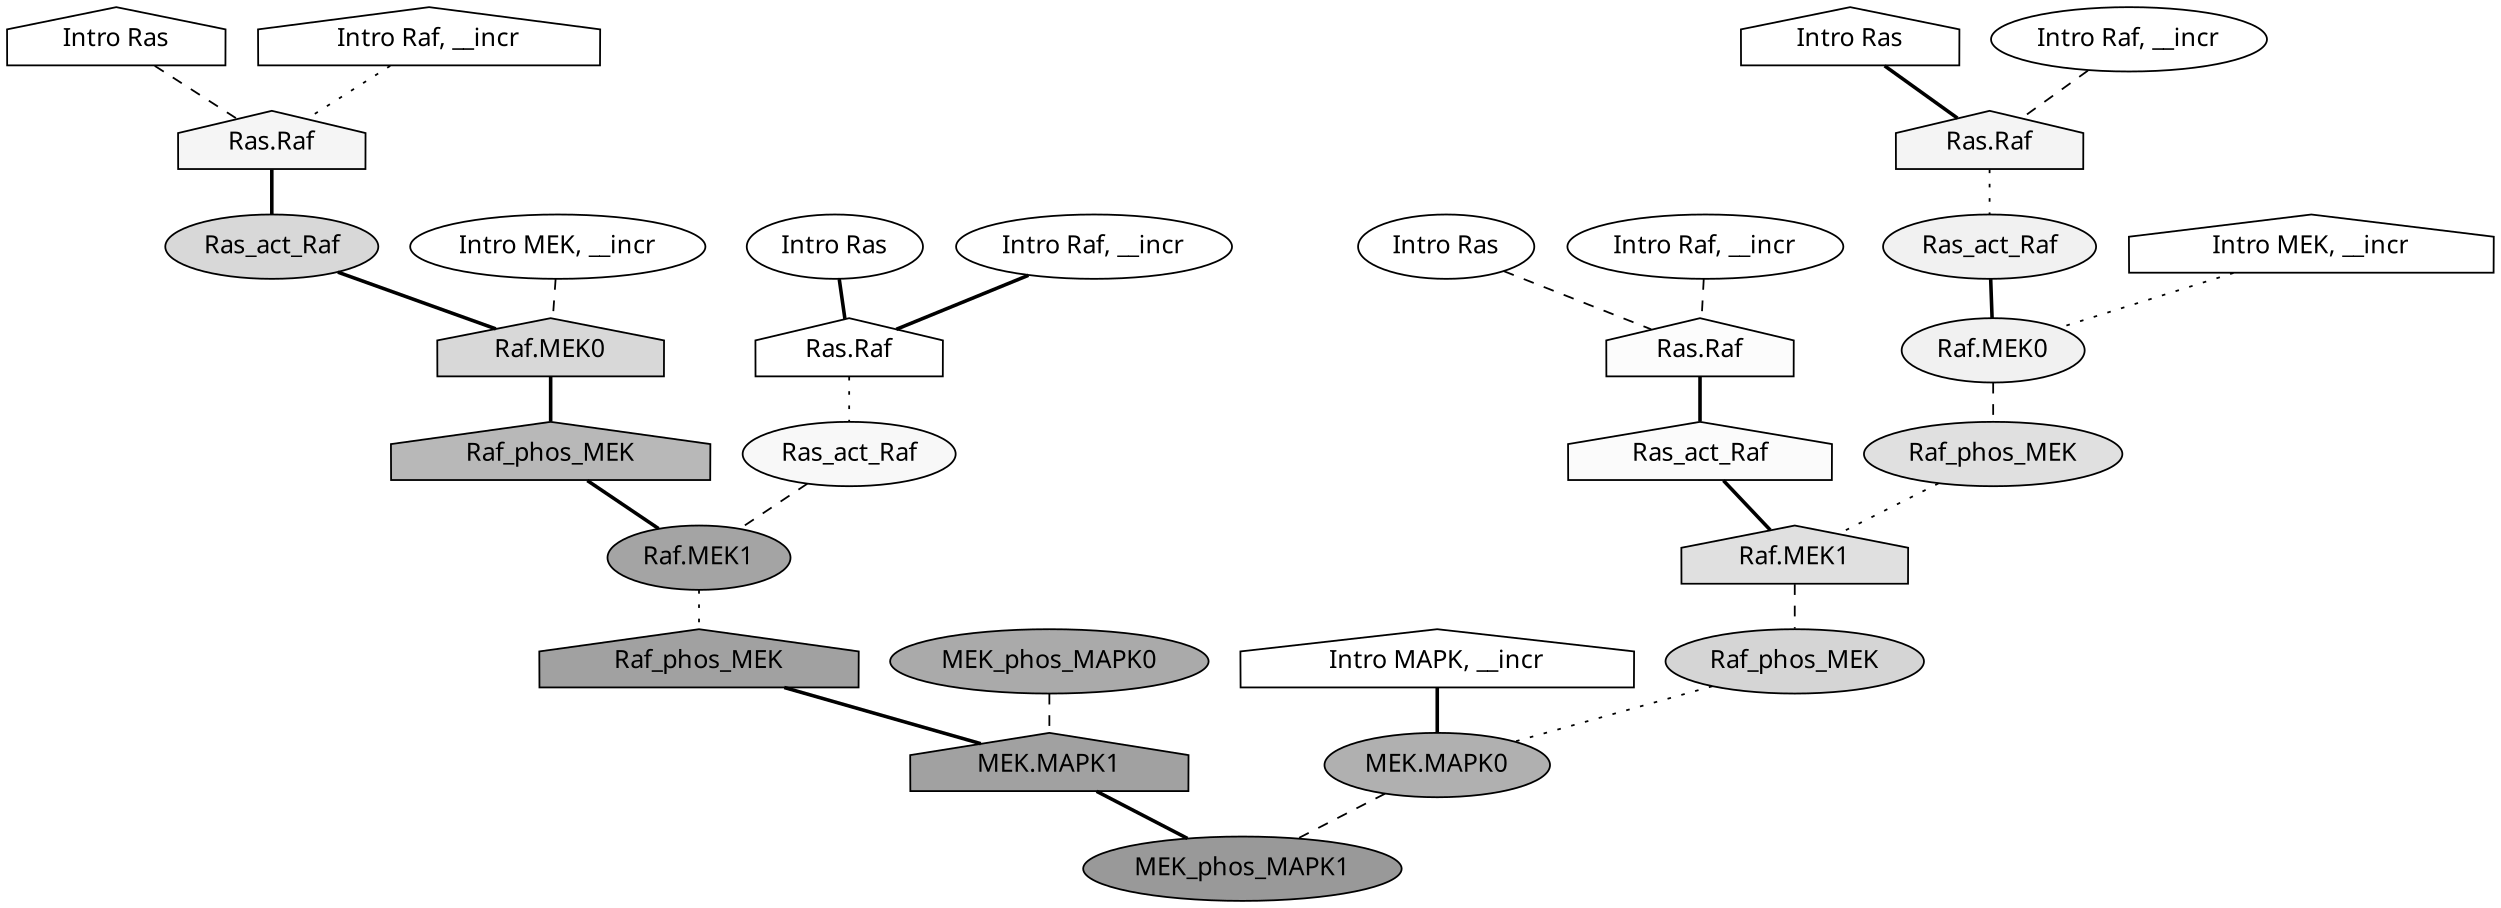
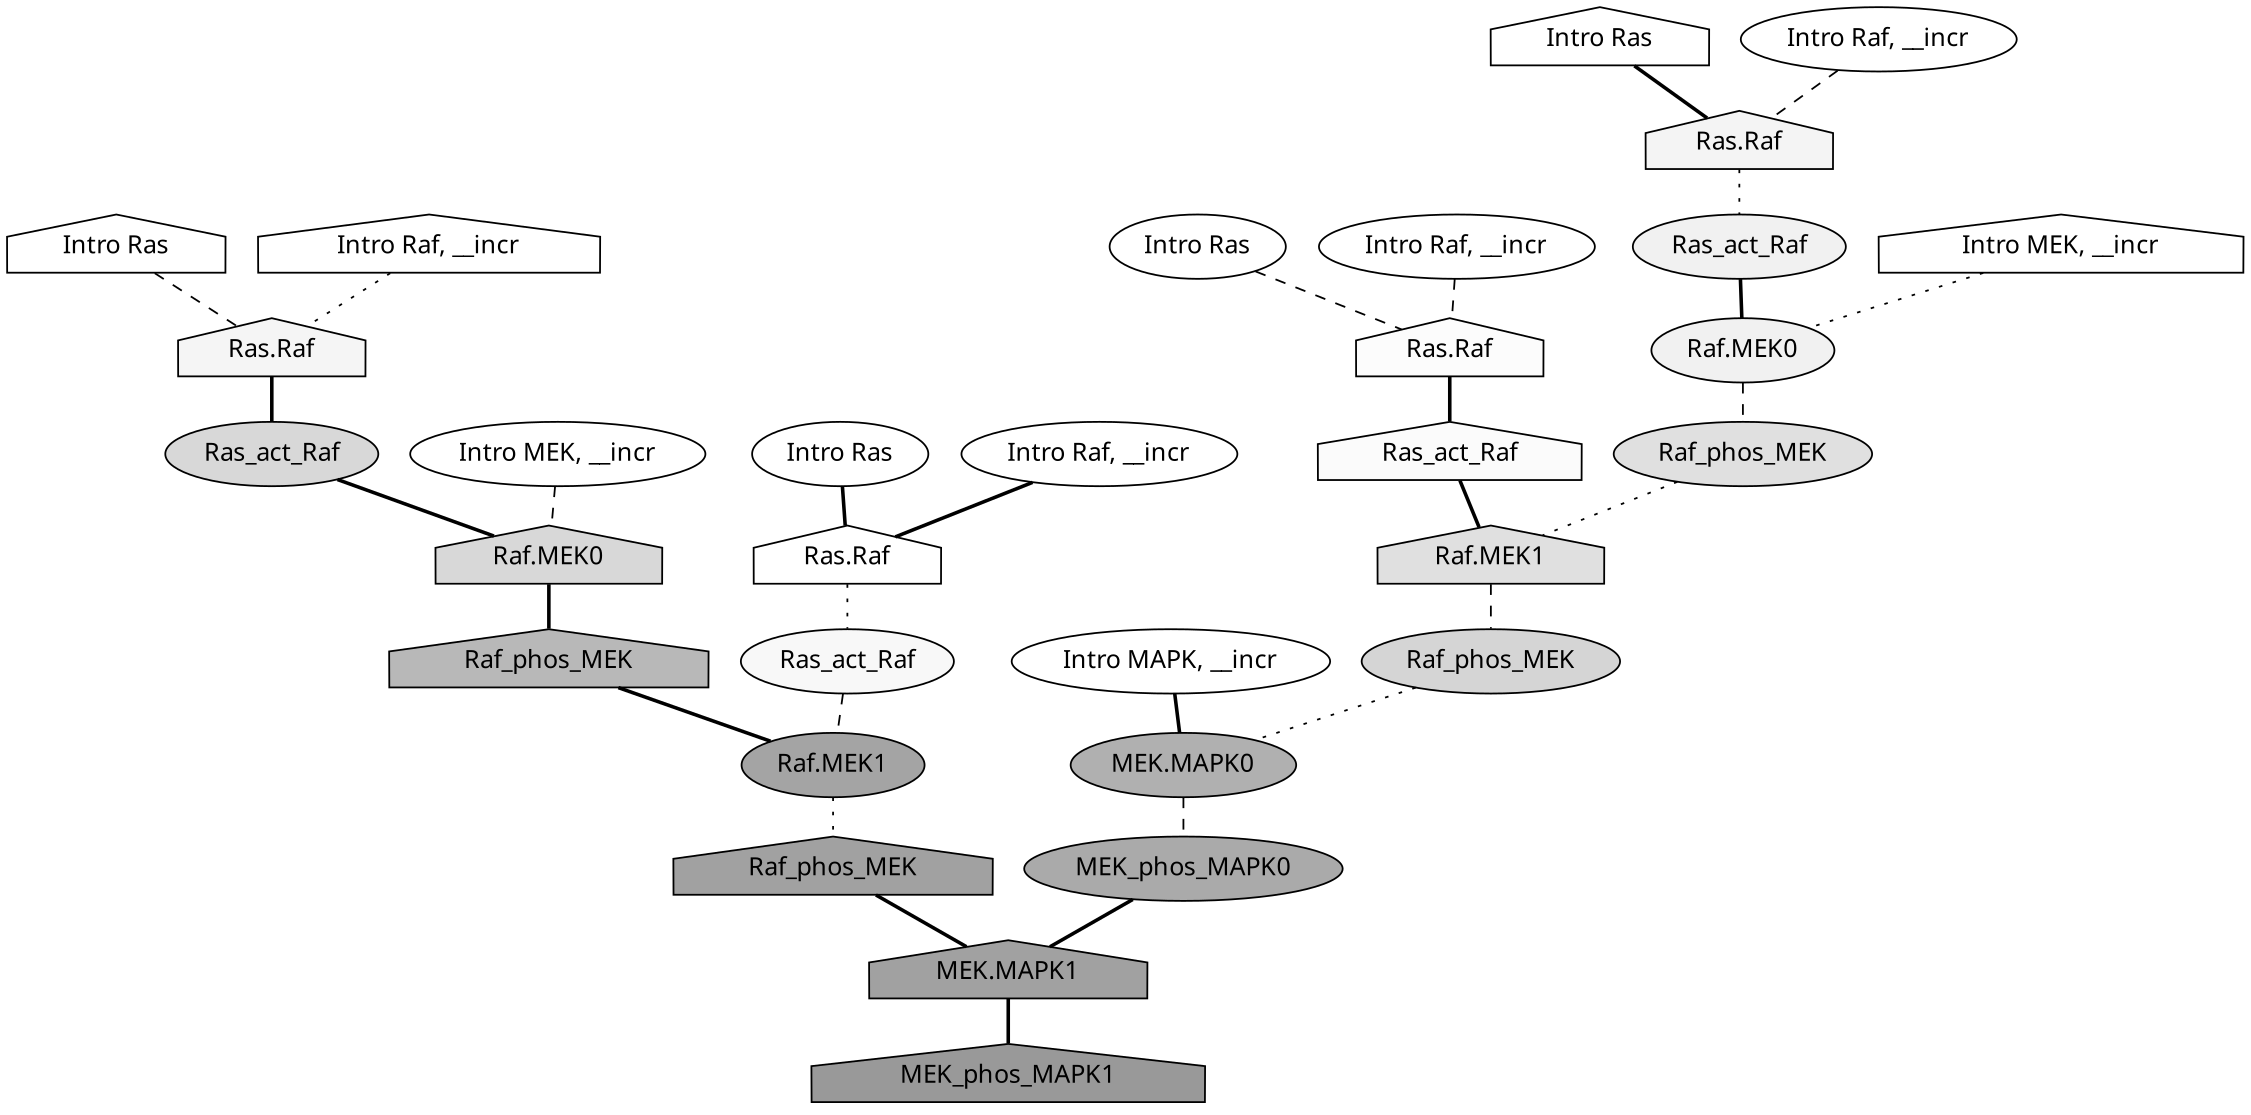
node "Intro MAPK, __incr": shape house -> ellipse
edge "MEK_phos_MAPK0" -- "MEK.MAPK1": style dashed -> bold
edge "MEK.MAPK0" -- "MEK_phos_MAPK1": now "MEK.MAPK0" -- "MEK_phos_MAPK0"
node "MEK_phos_MAPK1": shape ellipse -> house
